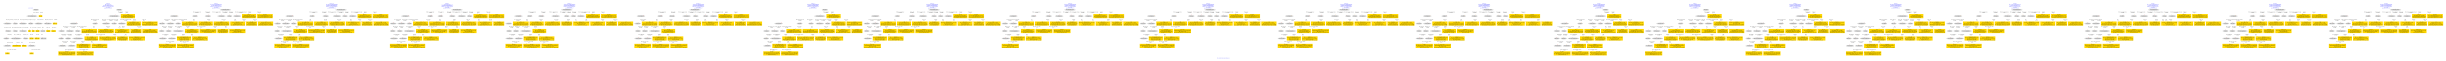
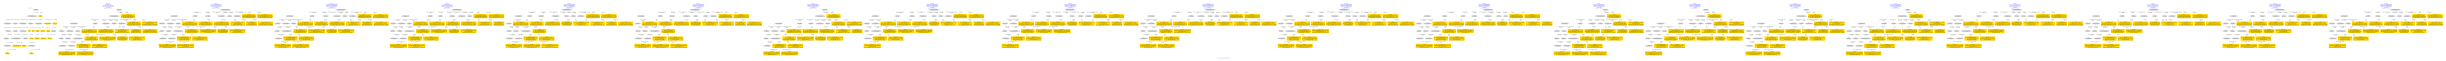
node "E34_Inscription1": fillcolor lightgray -> gold
node "Type_of_Art": fillcolor lightgray -> gold
node "Inscription": fillcolor gold -> lightgray
node "Subtype_of_Art": fillcolor lightgray -> gold
node "Date_made": added
